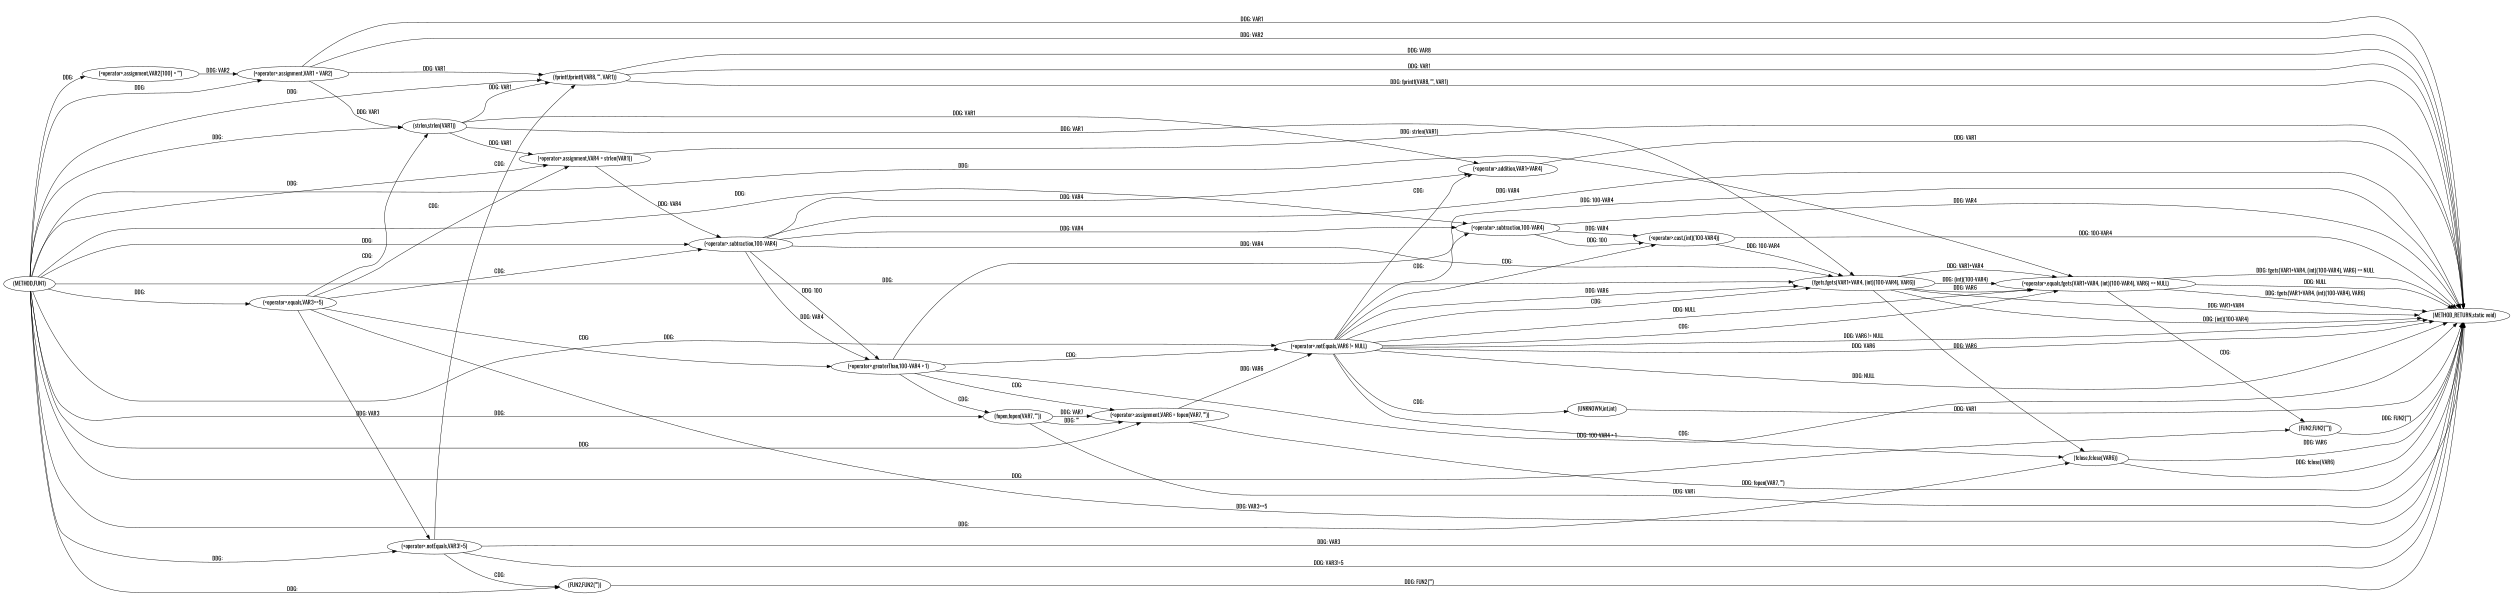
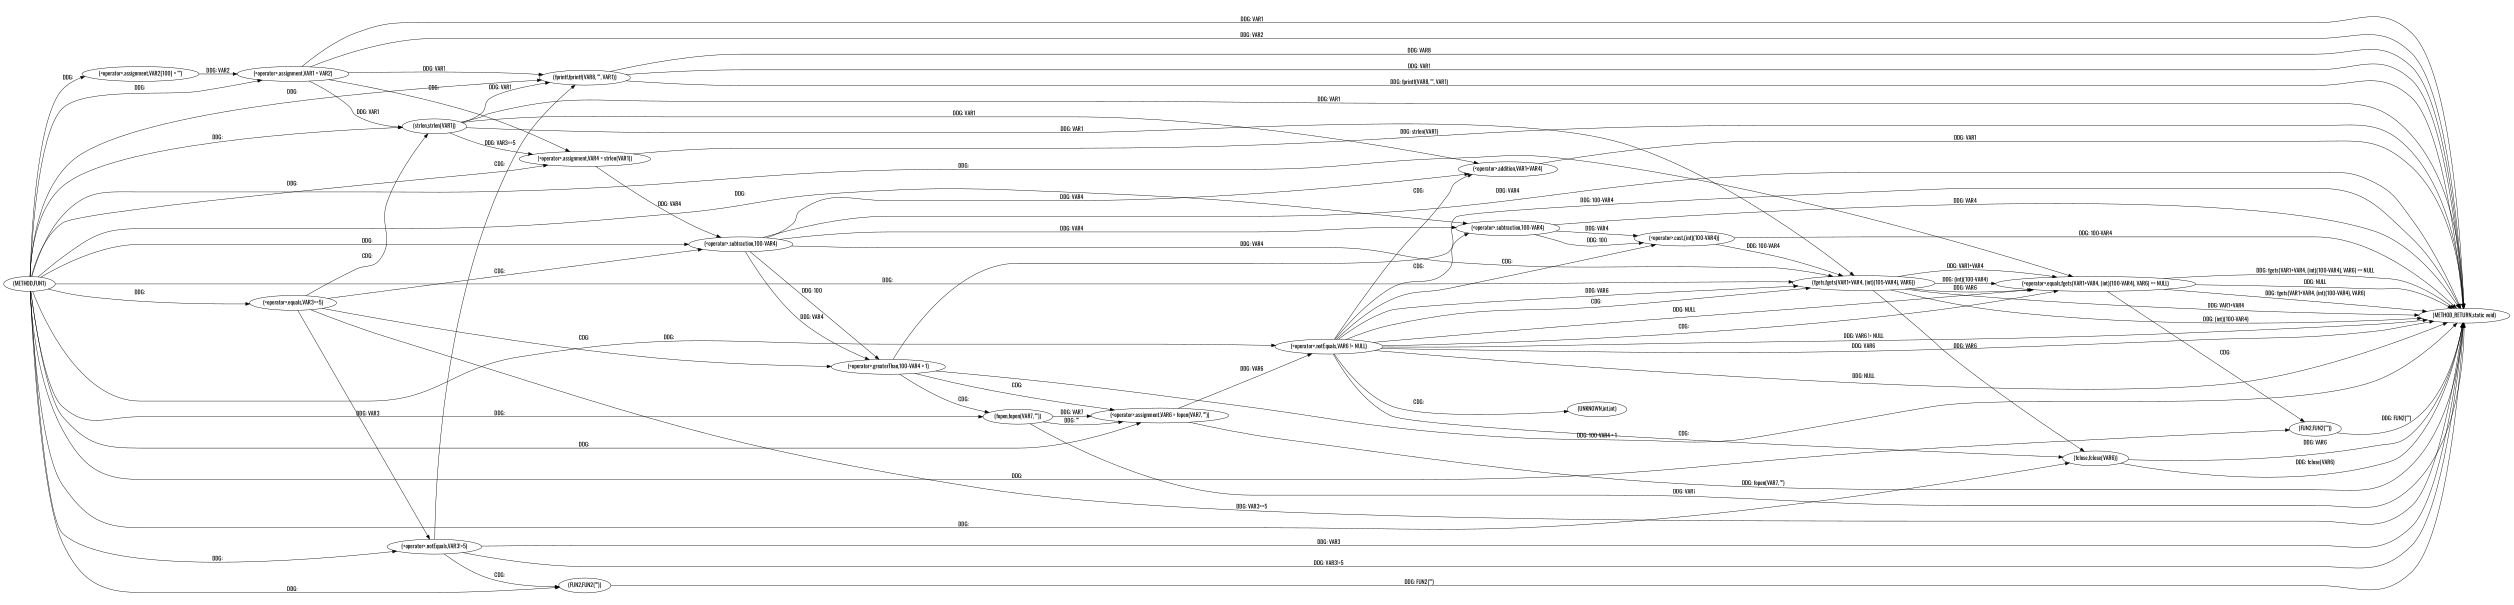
edge "(strlen,strlen(VAR1))" -> "(<operator>.assignment,VAR4 = strlen(VAR1))": label "DDG: VAR1" -> "DDG: VAR3==5"
edge "(<operator>.equals,VAR3==5)" -> "(<operator>.assignment,VAR4 = strlen(VAR1))": now "(<operator>.assignment,VAR1 = VAR2)" -> "(<operator>.assignment,VAR4 = strlen(VAR1))"
node "(fgets,fgets(VAR1+VAR4, (int)(100-VAR4), VAR6))": label "(fgets,fgets(VAR1+VAR4, (int)(100-VAR4), VAR6))" -> "(fgets,fgets(VAR1+VAR4, (int)(105-VAR4), VAR6))"
edge "(<operator>.greaterThan,100-VAR4 > 1)" -> "(<operator>.notEquals,VAR6 != NULL)": removed, label "CDG:"
edge "(UNKNOWN,int,int)" -> "(METHOD_RETURN,static void)": now "(strlen,strlen(VAR1))" -> "(METHOD_RETURN,static void)"
